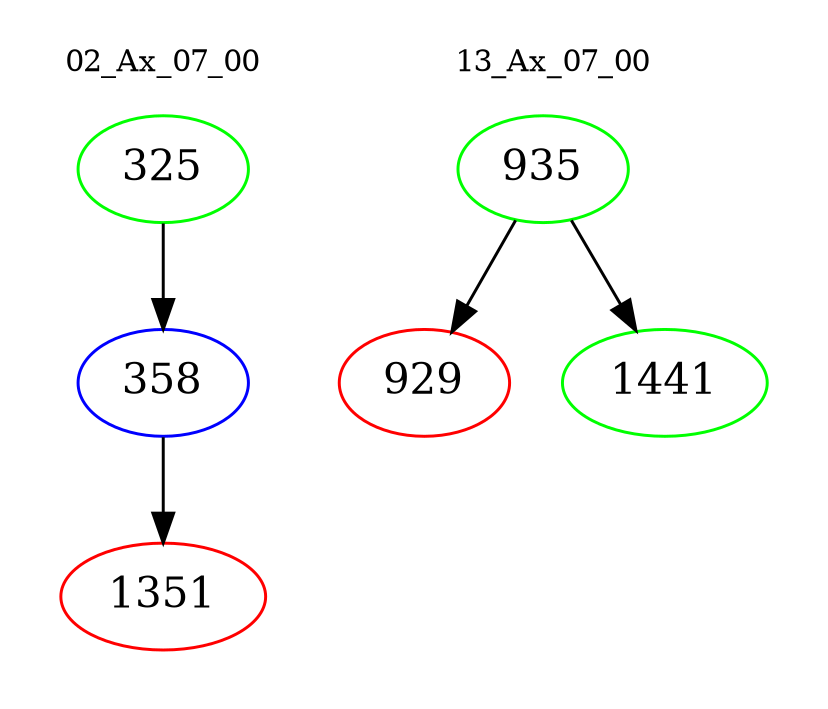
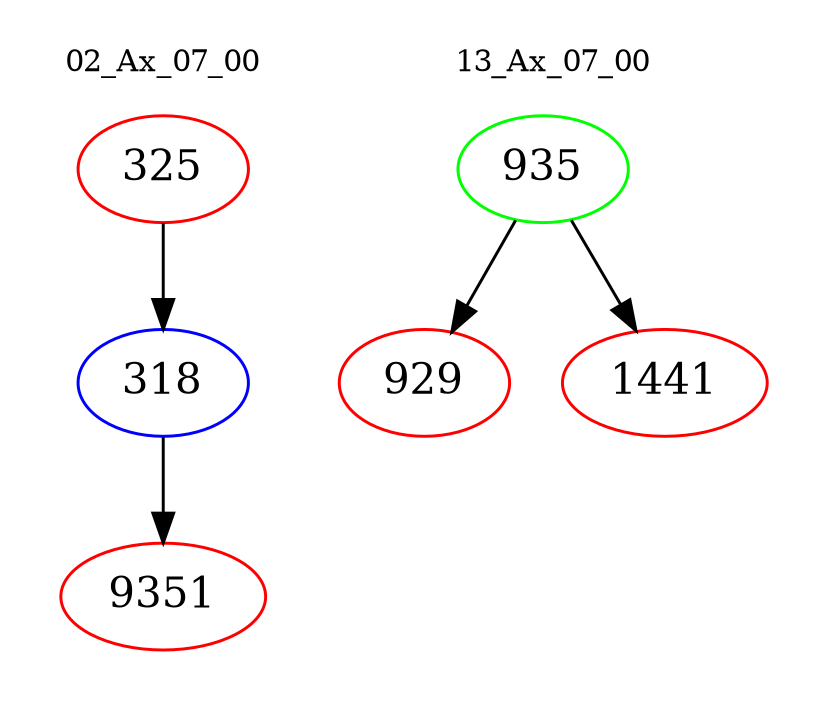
node "325": color green -> red
node "358": label "358" -> "318"
node "1441": color green -> red
node "1351": label "1351" -> "9351"
